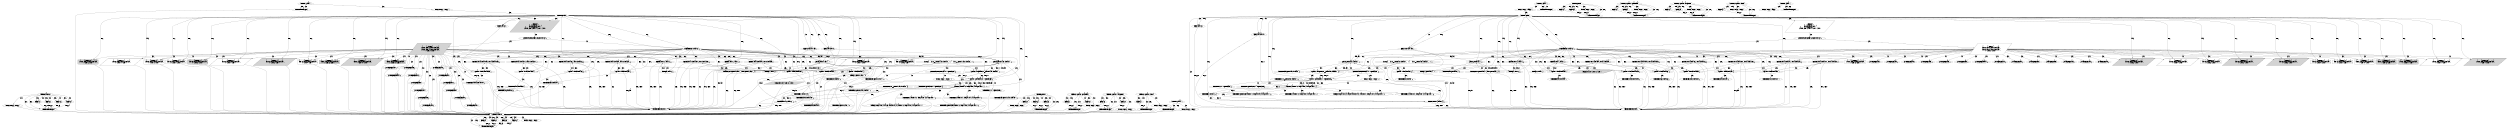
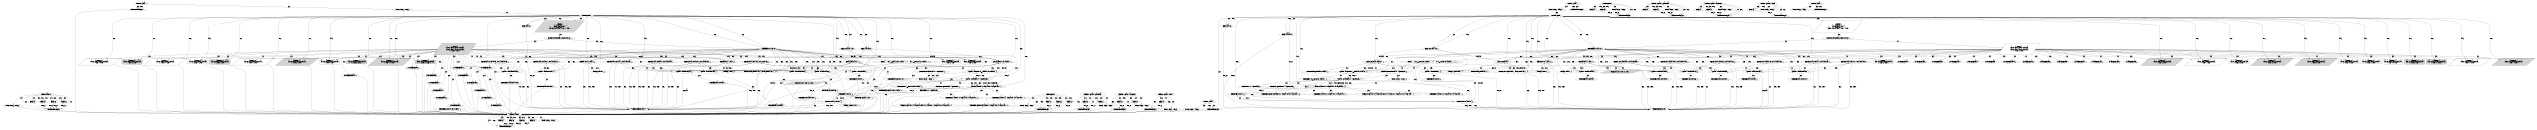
edge "(getnum,getnum(fmt, 1))" -> "(IDENTIFIER,fmt,getnum(fmt, 1))": label "AST: " -> "DDG: p2"
edge "(getnum,getnum(L, fmt, sizeof(int)))" -> "(IDENTIFIER,L,getnum(L, fmt, sizeof(int)))": removed, label "AST:"
